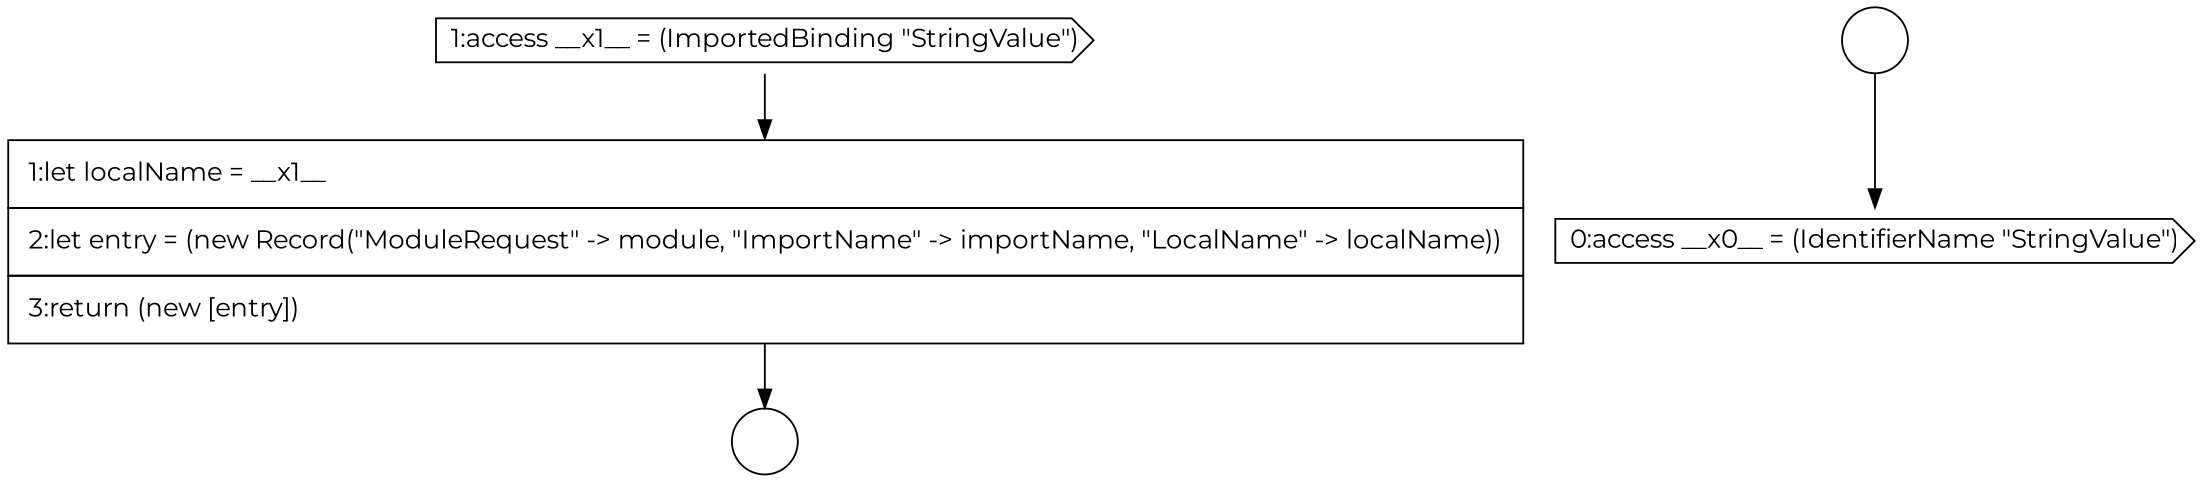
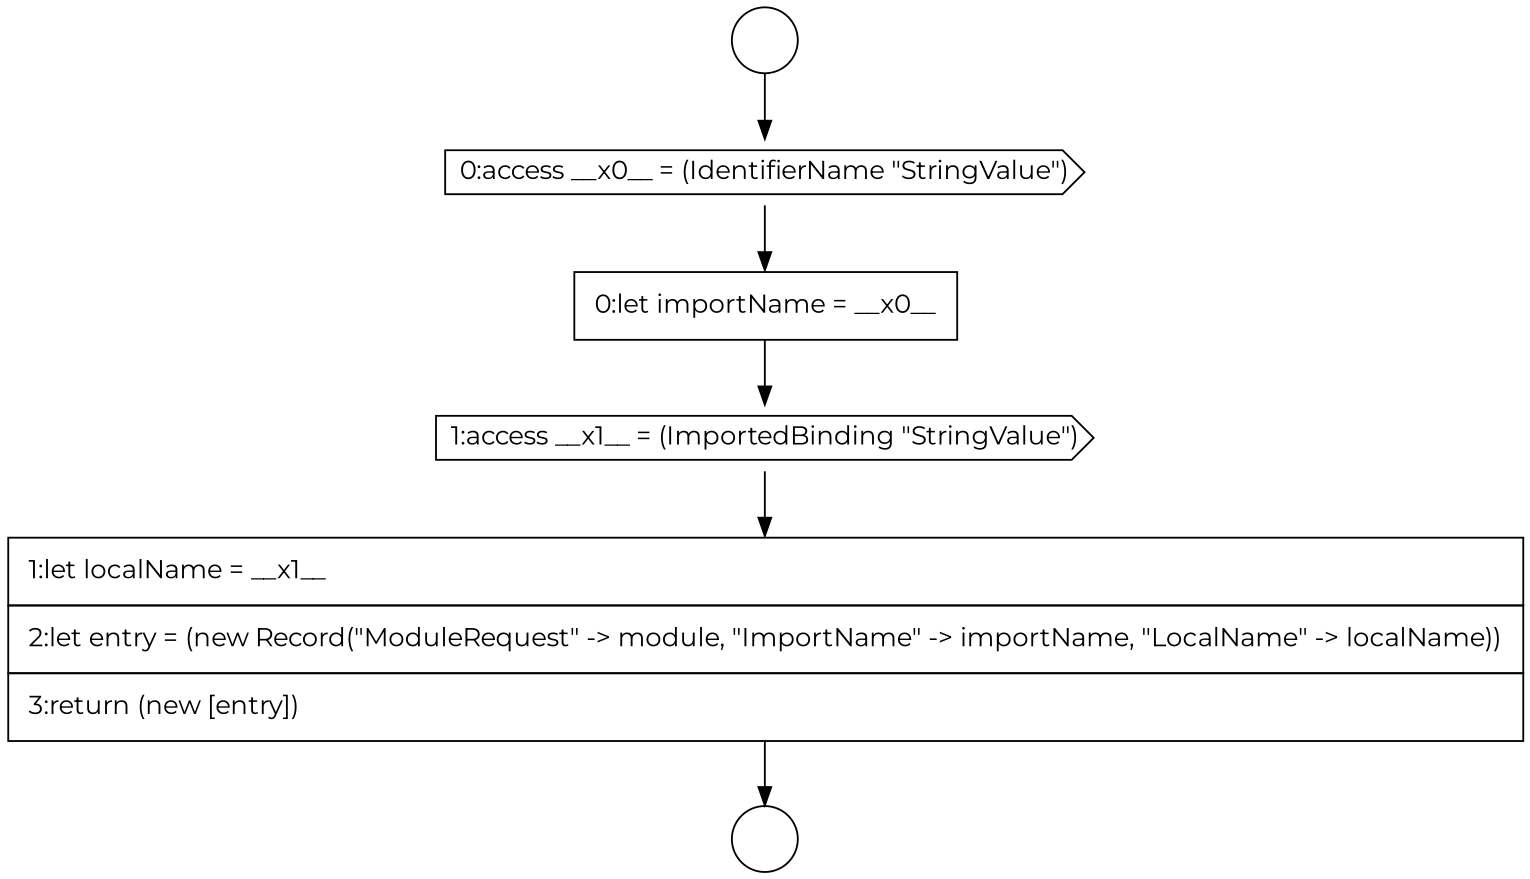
node "0:let importName = __x0__": added
